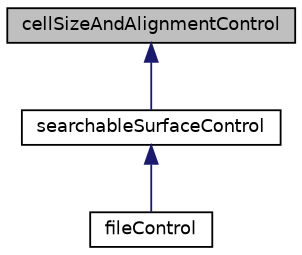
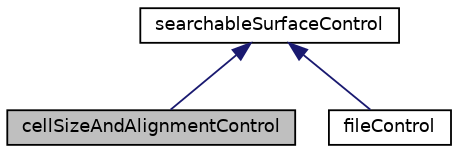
edge "searchableSurfaceControl" -> "cellSizeAndAlignmentControl": reversed
